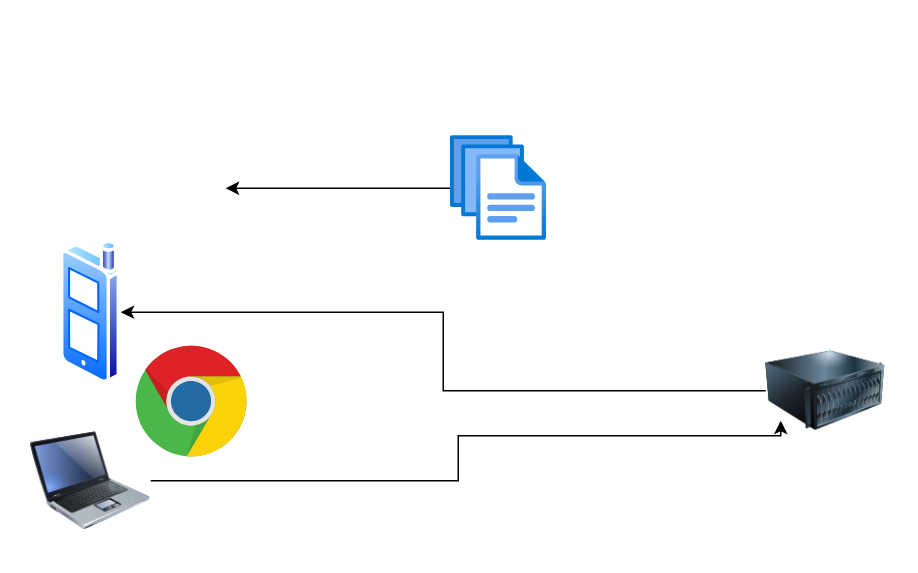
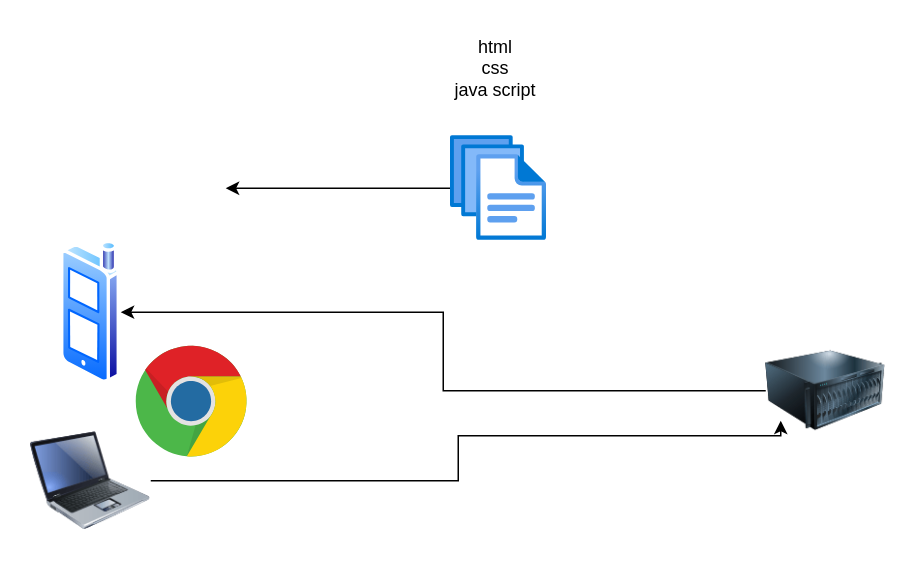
node "html css java script": added
